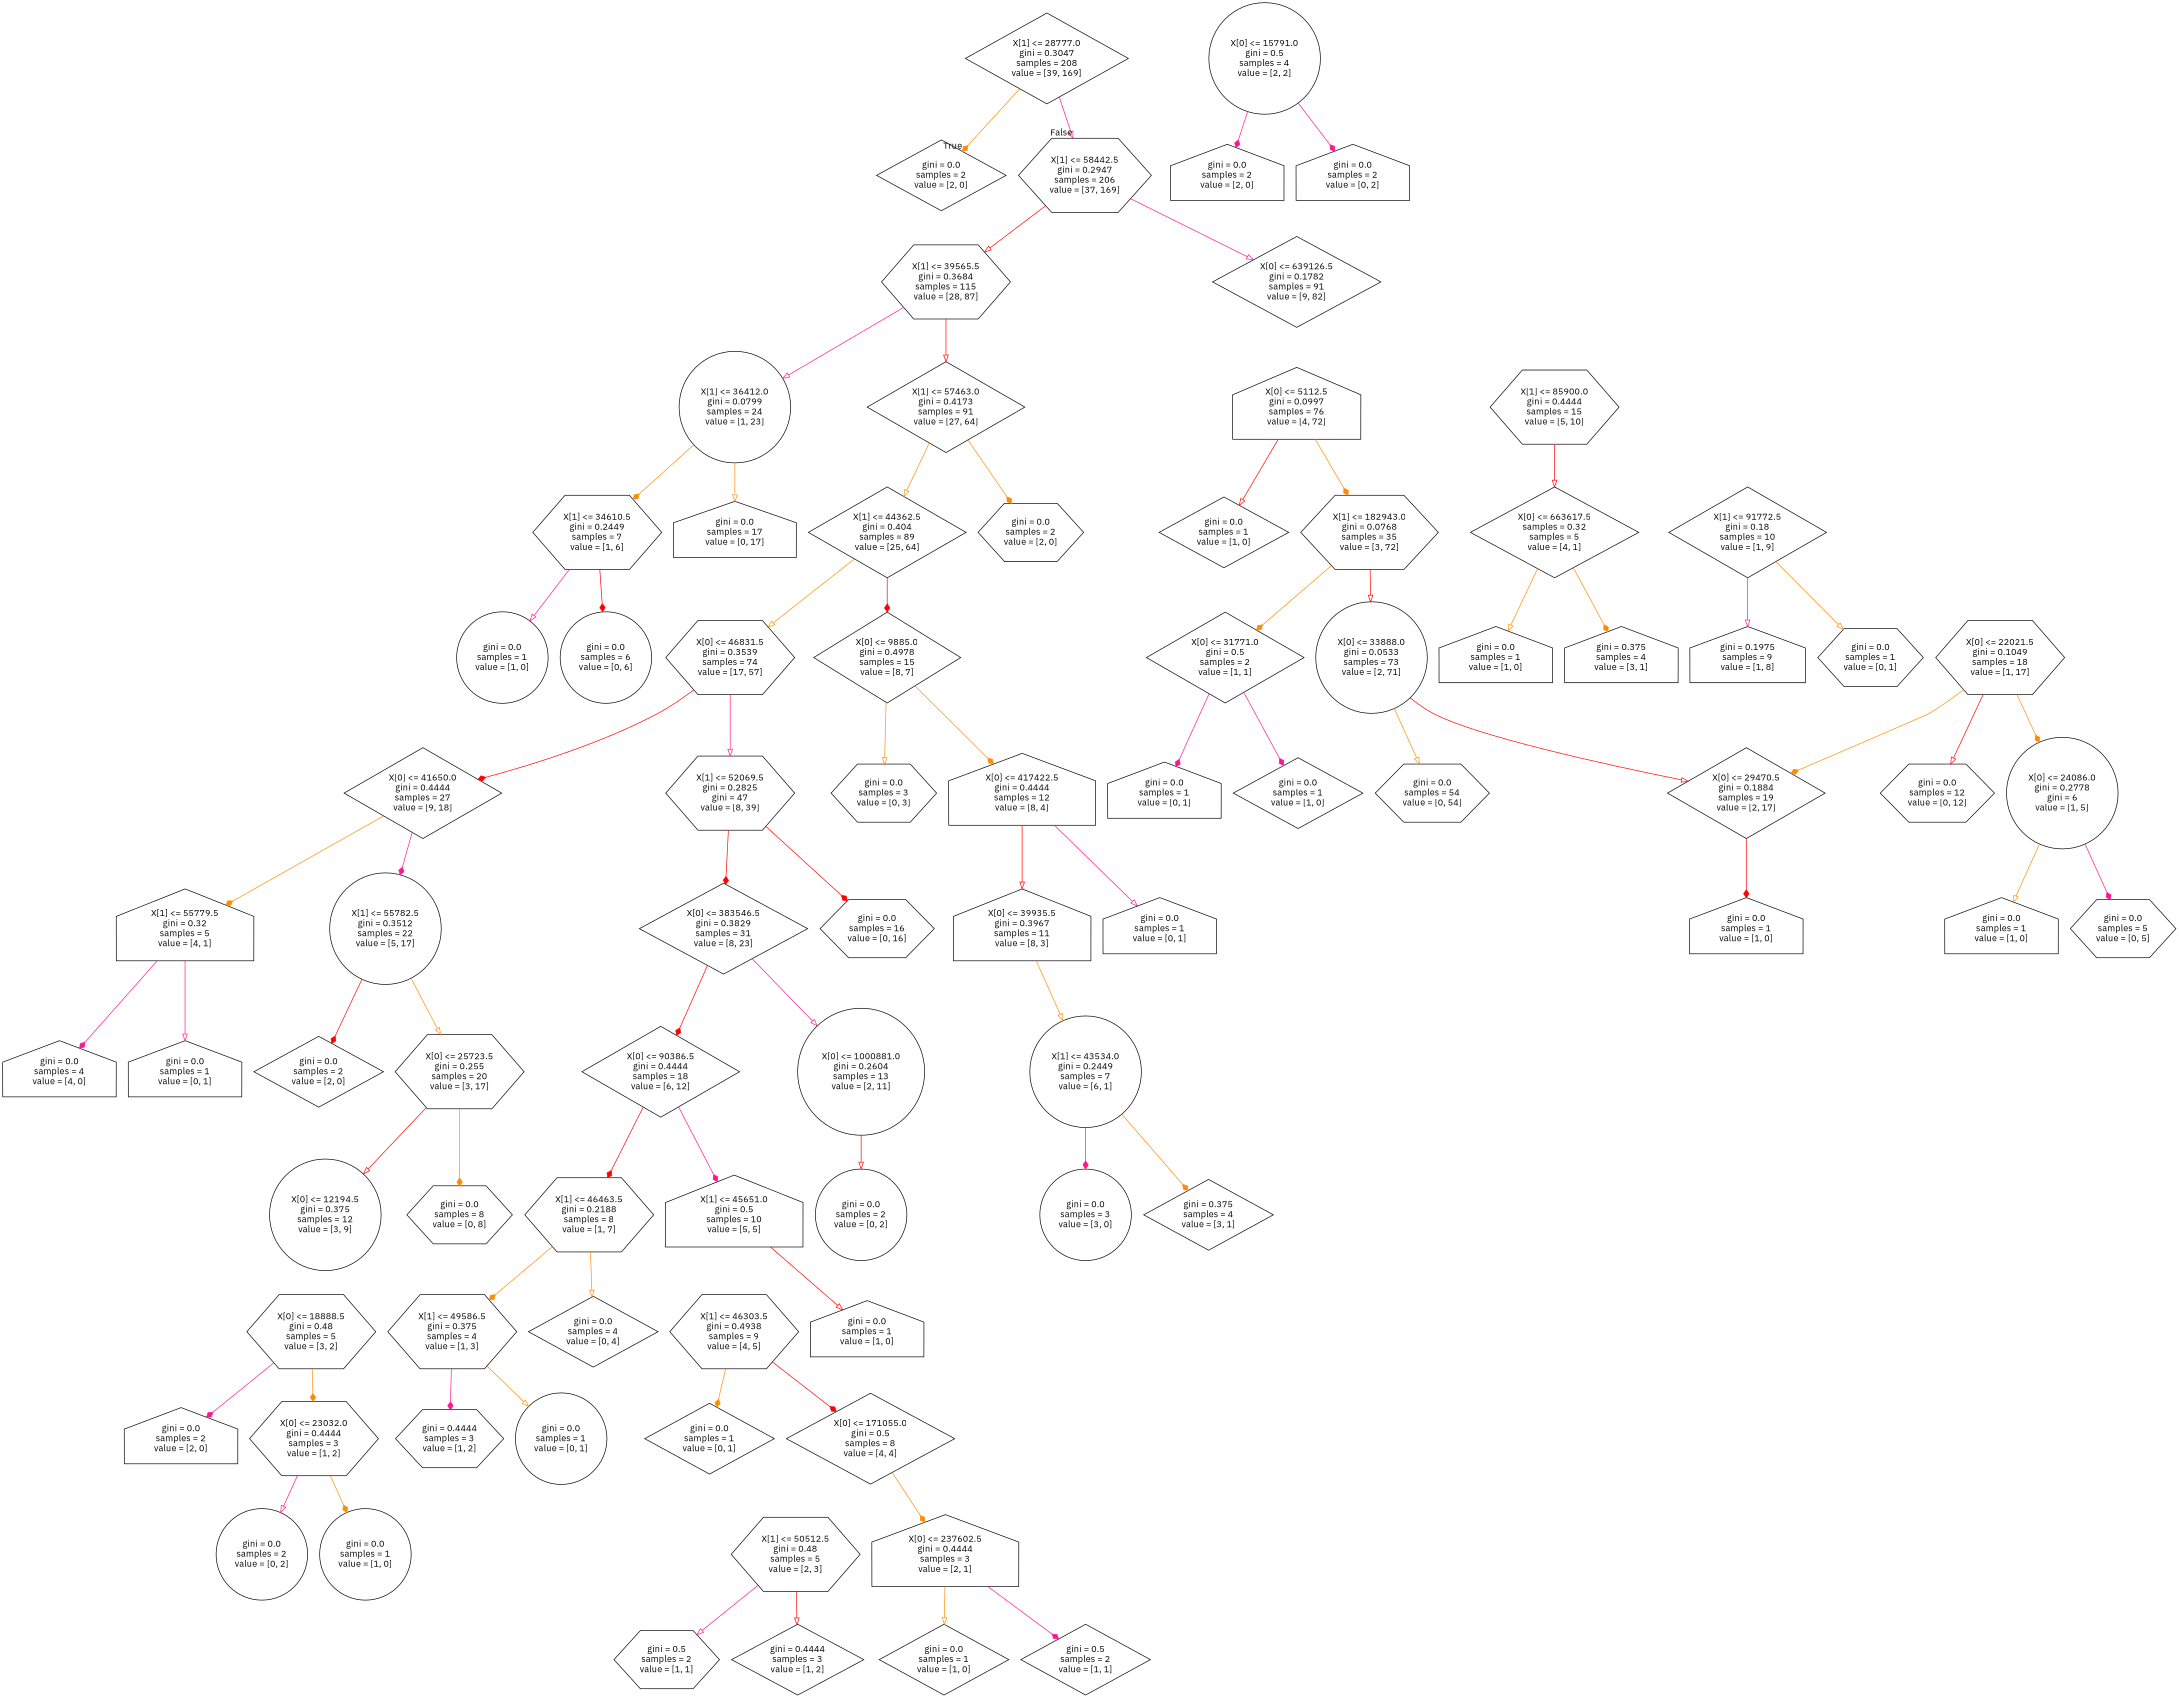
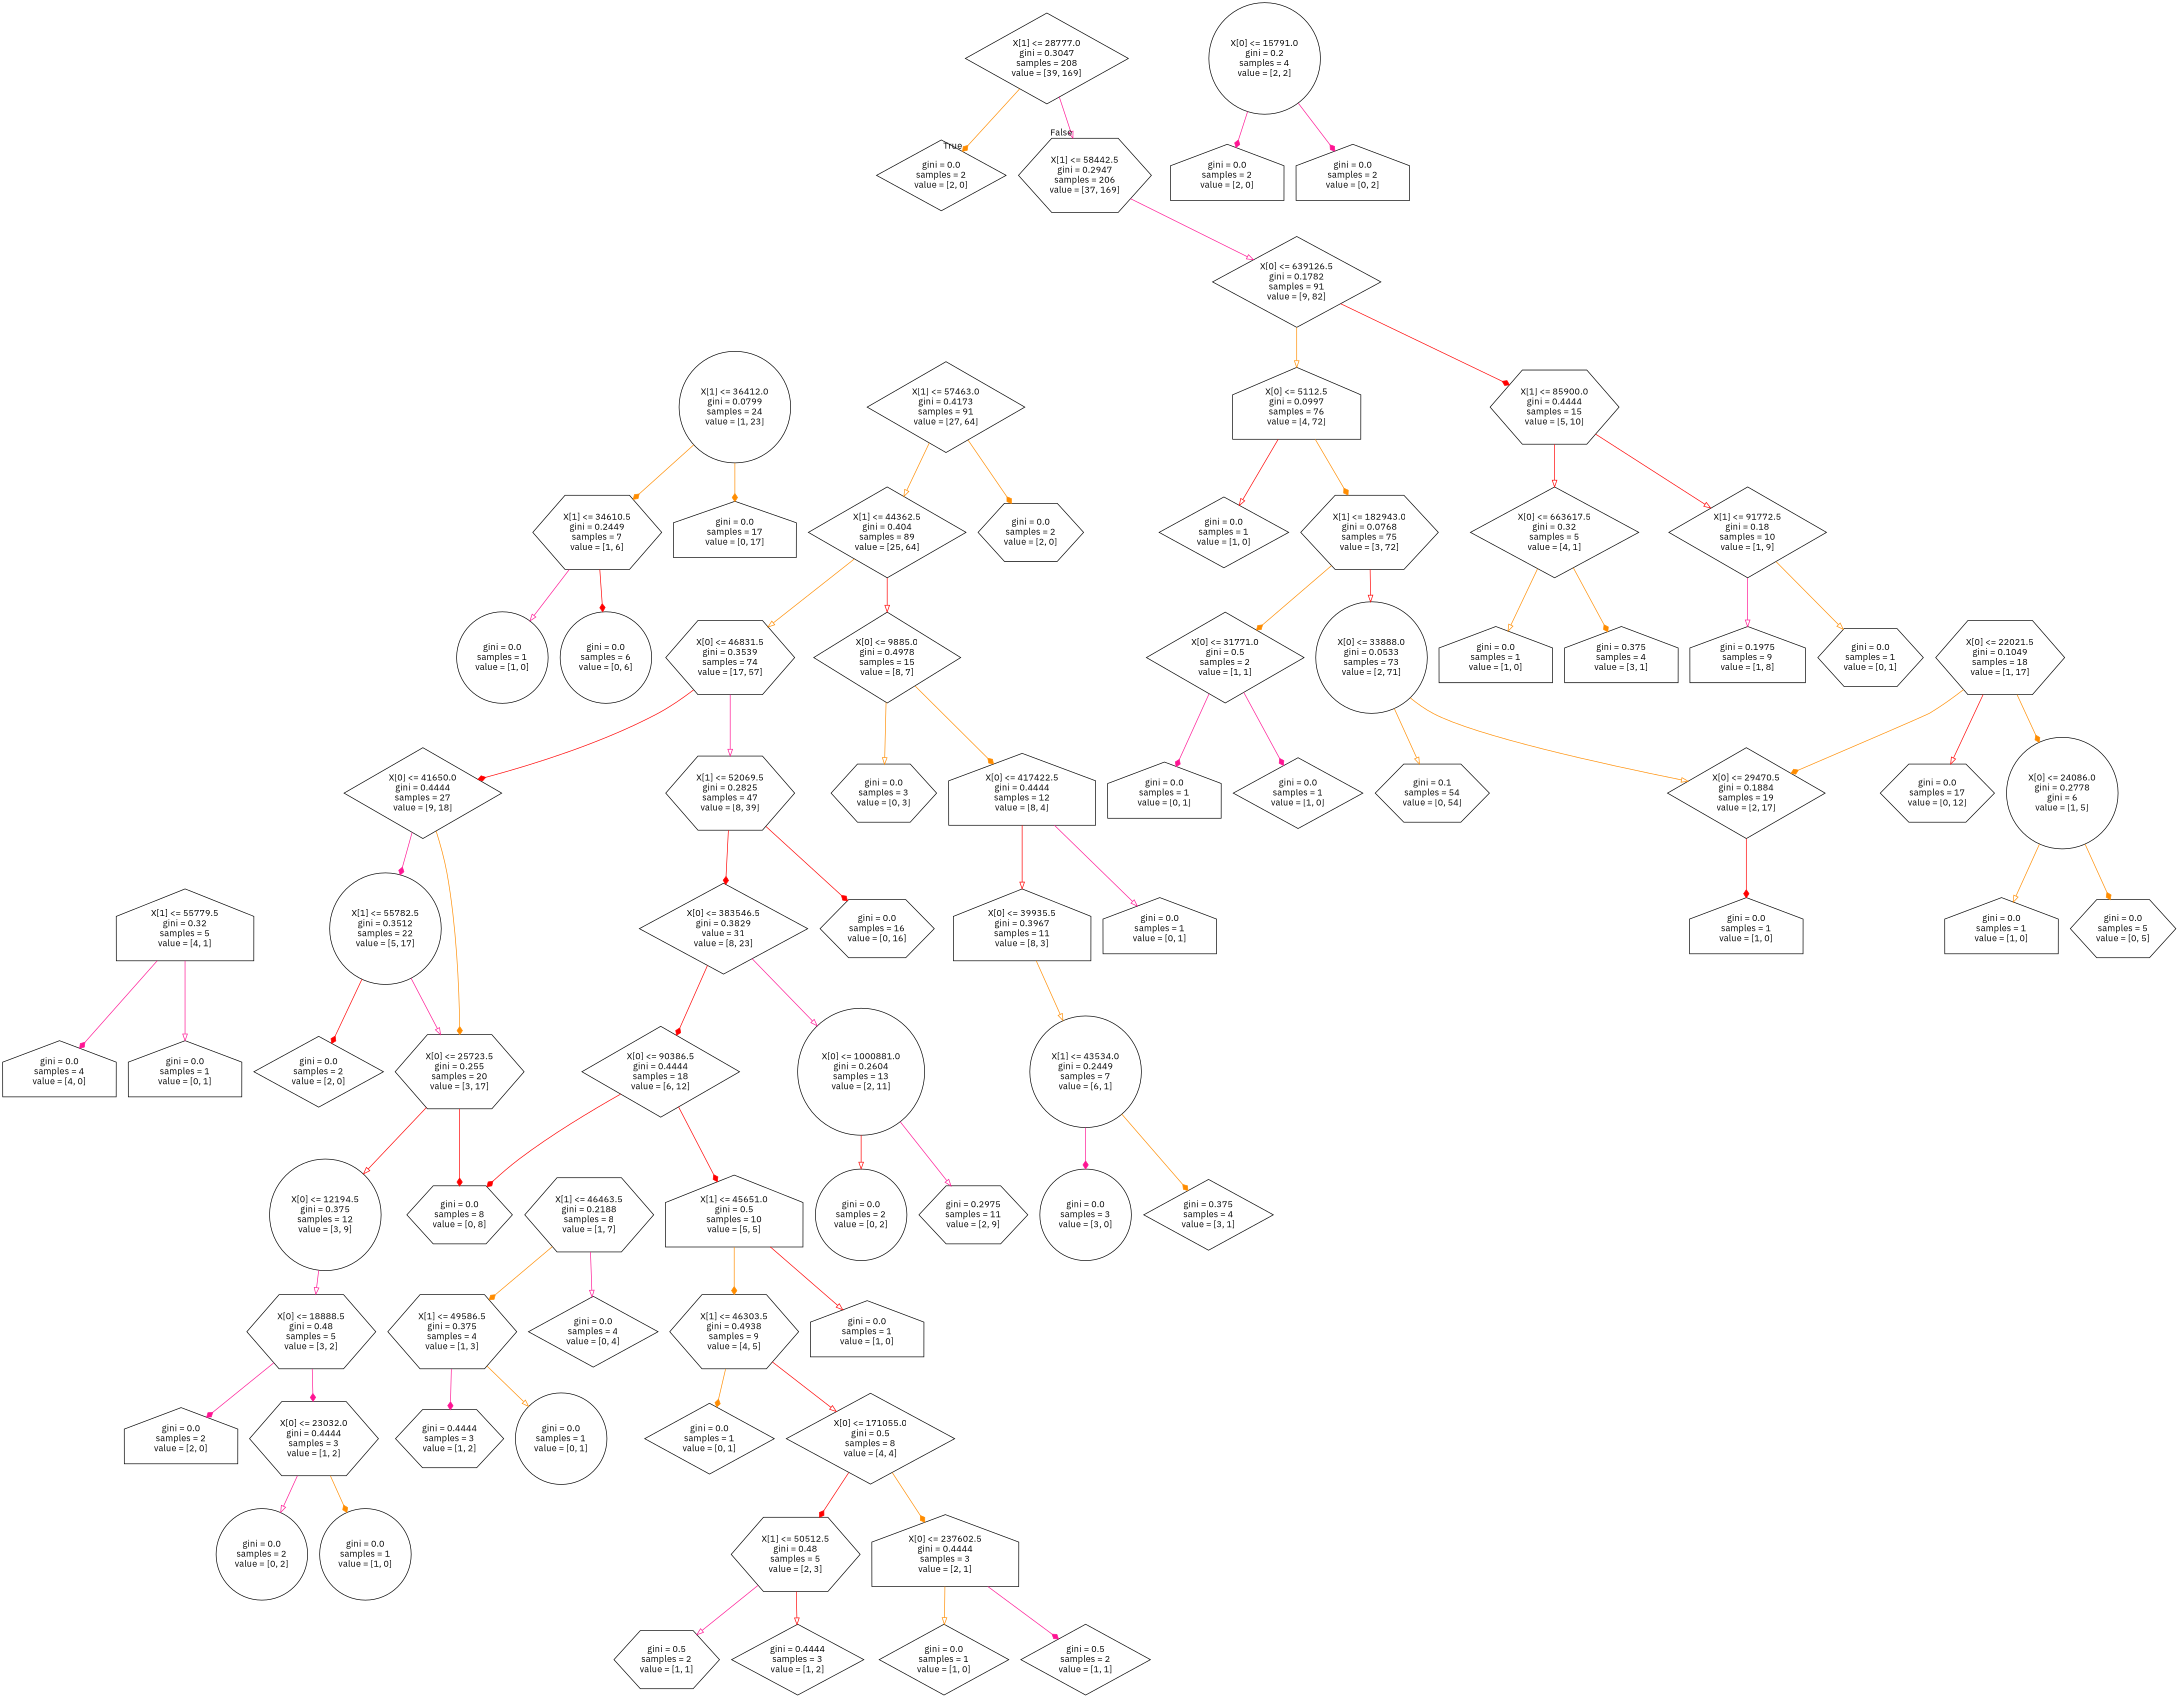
node "X[0] <= 15791.0 gini = 0.5 samples = 4 value = [2, 2]": label "X[0] <= 15791.0 gini = 0.5 samples = 4 value = [2, 2]" -> "X[0] <= 15791.0 gini = 0.2 samples = 4 value = [2, 2]"
node "X[1] <= 39565.5 gini = 0.3684 samples = 115 value = [28, 87]": removed
edge "X[0] <= 639126.5 gini = 0.1782 samples = 91 value = [9, 82]" -> "X[1] <= 85900.0 gini = 0.4444 samples = 15 value = [5, 10]": added
edge "X[0] <= 639126.5 gini = 0.1782 samples = 91 value = [9, 82]" -> "X[0] <= 5112.5 gini = 0.0997 samples = 76 value = [4, 72]": added
edge "X[1] <= 85900.0 gini = 0.4444 samples = 15 value = [5, 10]" -> "X[1] <= 91772.5 gini = 0.18 samples = 10 value = [1, 9]": added
edge "X[1] <= 36412.0 gini = 0.0799 samples = 24 value = [1, 23]" -> "gini = 0.0 samples = 17 value = [0, 17]": arrowhead onormal -> diamond
node "X[1] <= 182943.0 gini = 0.0768 samples = 35 value = [3, 72]": label "X[1] <= 182943.0 gini = 0.0768 samples = 35 value = [3, 72]" -> "X[1] <= 182943.0 gini = 0.0768 samples = 75 value = [3, 72]"
node "X[0] <= 663617.5 samples = 0.32 samples = 5 value = [4, 1]": label "X[0] <= 663617.5 samples = 0.32 samples = 5 value = [4, 1]" -> "X[0] <= 663617.5 gini = 0.32 samples = 5 value = [4, 1]"
edge "X[1] <= 44362.5 gini = 0.404 samples = 89 value = [25, 64]" -> "X[0] <= 9885.0 gini = 0.4978 samples = 15 value = [8, 7]": arrowhead diamond -> onormal
edge "X[0] <= 33888.0 gini = 0.0533 samples = 73 value = [2, 71]" -> "X[0] <= 29470.5 gini = 0.1884 samples = 19 value = [2, 17]": color red -> darkorange
node "X[1] <= 52069.5 gini = 0.2825 gini = 47 value = [8, 39]": label "X[1] <= 52069.5 gini = 0.2825 gini = 47 value = [8, 39]" -> "X[1] <= 52069.5 gini = 0.2825 samples = 47 value = [8, 39]"
node "gini = 0.0 samples = 54 value = [0, 54]": label "gini = 0.0 samples = 54 value = [0, 54]" -> "gini = 0.1 samples = 54 value = [0, 54]"
node "gini = 0.0 samples = 12 value = [0, 12]": label "gini = 0.0 samples = 12 value = [0, 12]" -> "gini = 0.0 samples = 17 value = [0, 12]"
edge "X[0] <= 41650.0 gini = 0.4444 samples = 27 value = [9, 18]" -> "X[1] <= 55779.5 gini = 0.32 samples = 5 value = [4, 1]": now "X[0] <= 41650.0 gini = 0.4444 samples = 27 value = [9, 18]" -> "X[0] <= 25723.5 gini = 0.255 samples = 20 value = [3, 17]"
edge "X[0] <= 24086.0 gini = 0.2778 gini = 6 value = [1, 5]" -> "gini = 0.0 samples = 5 value = [0, 5]": color deeppink -> darkorange
node "X[0] <= 383546.5 gini = 0.3829 samples = 31 value = [8, 23]": label "X[0] <= 383546.5 gini = 0.3829 samples = 31 value = [8, 23]" -> "X[0] <= 383546.5 gini = 0.3829 value = 31 value = [8, 23]"
edge "X[1] <= 55782.5 gini = 0.3512 samples = 22 value = [5, 17]" -> "X[0] <= 25723.5 gini = 0.255 samples = 20 value = [3, 17]": color darkorange -> deeppink
edge "X[0] <= 90386.5 gini = 0.4444 samples = 18 value = [6, 12]" -> "X[1] <= 46463.5 gini = 0.2188 samples = 8 value = [1, 7]": now "X[0] <= 90386.5 gini = 0.4444 samples = 18 value = [6, 12]" -> "gini = 0.0 samples = 8 value = [0, 8]"
edge "X[0] <= 90386.5 gini = 0.4444 samples = 18 value = [6, 12]" -> "X[1] <= 45651.0 gini = 0.5 samples = 10 value = [5, 5]": color deeppink -> red
edge "X[0] <= 25723.5 gini = 0.255 samples = 20 value = [3, 17]" -> "gini = 0.0 samples = 8 value = [0, 8]": color darkorange -> red
node "gini = 0.2975 samples = 11 value = [2, 9]": added
edge "X[1] <= 45651.0 gini = 0.5 samples = 10 value = [5, 5]" -> "X[1] <= 46303.5 gini = 0.4938 samples = 9 value = [4, 5]": added
edge "X[1] <= 46463.5 gini = 0.2188 samples = 8 value = [1, 7]" -> "gini = 0.0 samples = 4 value = [0, 4]": color darkorange -> deeppink
edge "X[0] <= 12194.5 gini = 0.375 samples = 12 value = [3, 9]" -> "X[0] <= 18888.5 gini = 0.48 samples = 5 value = [3, 2]": added
edge "X[0] <= 18888.5 gini = 0.48 samples = 5 value = [3, 2]" -> "X[0] <= 23032.0 gini = 0.4444 samples = 3 value = [1, 2]": color darkorange -> deeppink
edge "X[1] <= 46303.5 gini = 0.4938 samples = 9 value = [4, 5]" -> "X[0] <= 171055.0 gini = 0.5 samples = 8 value = [4, 4]": arrowhead diamond -> onormal
edge "X[0] <= 171055.0 gini = 0.5 samples = 8 value = [4, 4]" -> "X[1] <= 50512.5 gini = 0.48 samples = 5 value = [2, 3]": added
